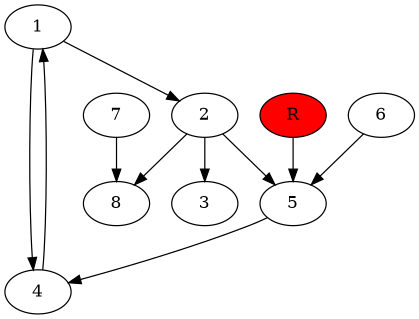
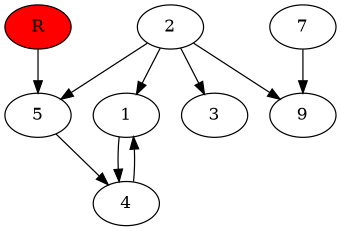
edge "1" -> "2": reversed
node "6": removed
node "8": label "8" -> "9"
